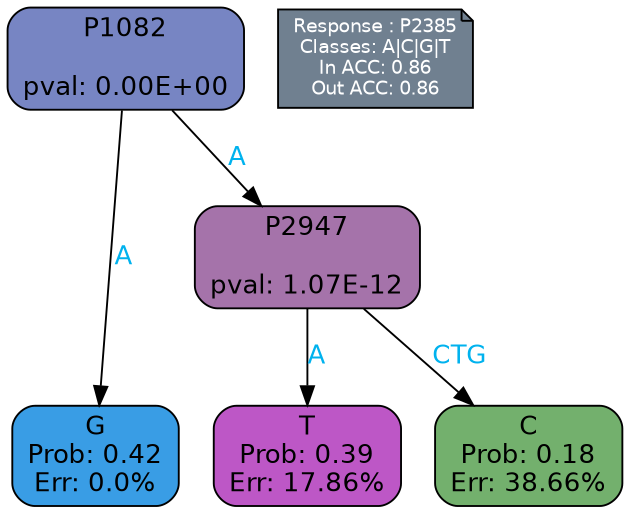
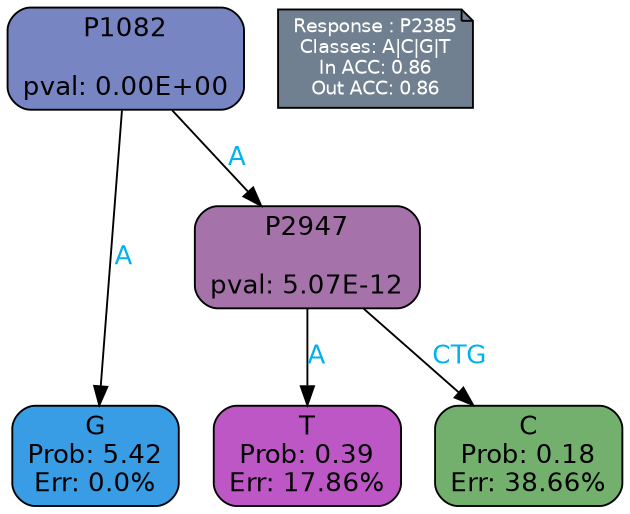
node "P2947 pval: 1.07E-12": label "P2947 pval: 1.07E-12" -> "P2947 pval: 5.07E-12"
node "G Prob: 0.42 Err: 0.0%": label "G Prob: 0.42 Err: 0.0%" -> "G Prob: 5.42 Err: 0.0%"
